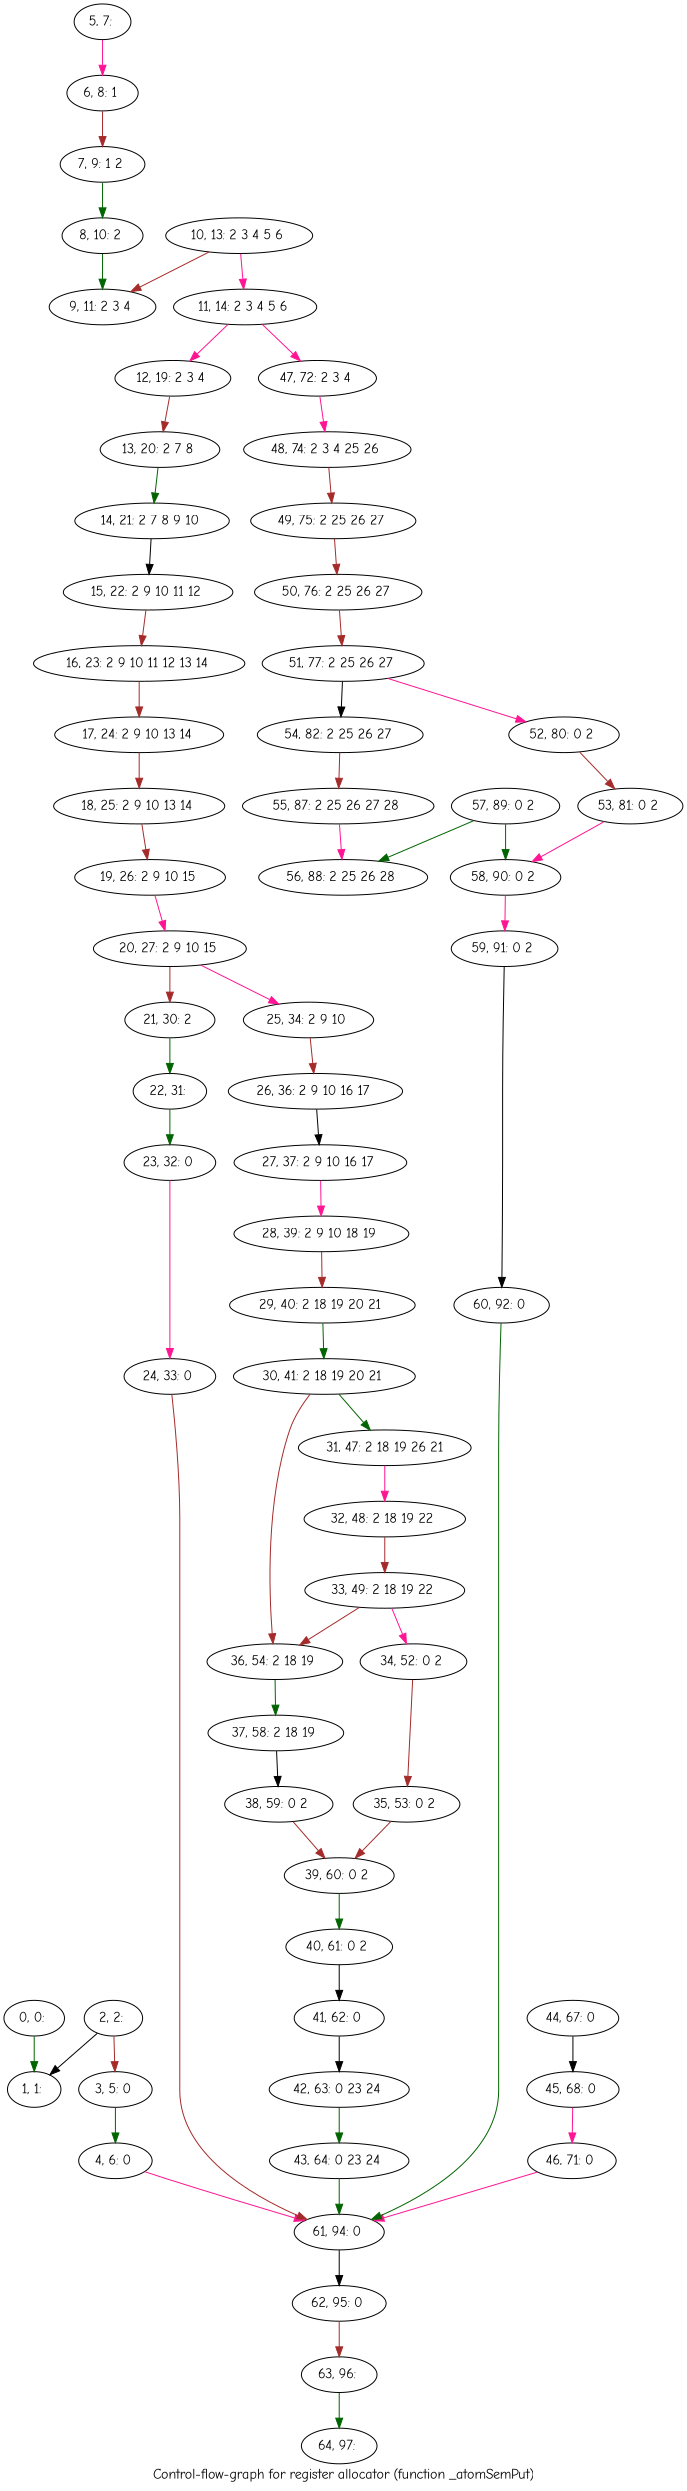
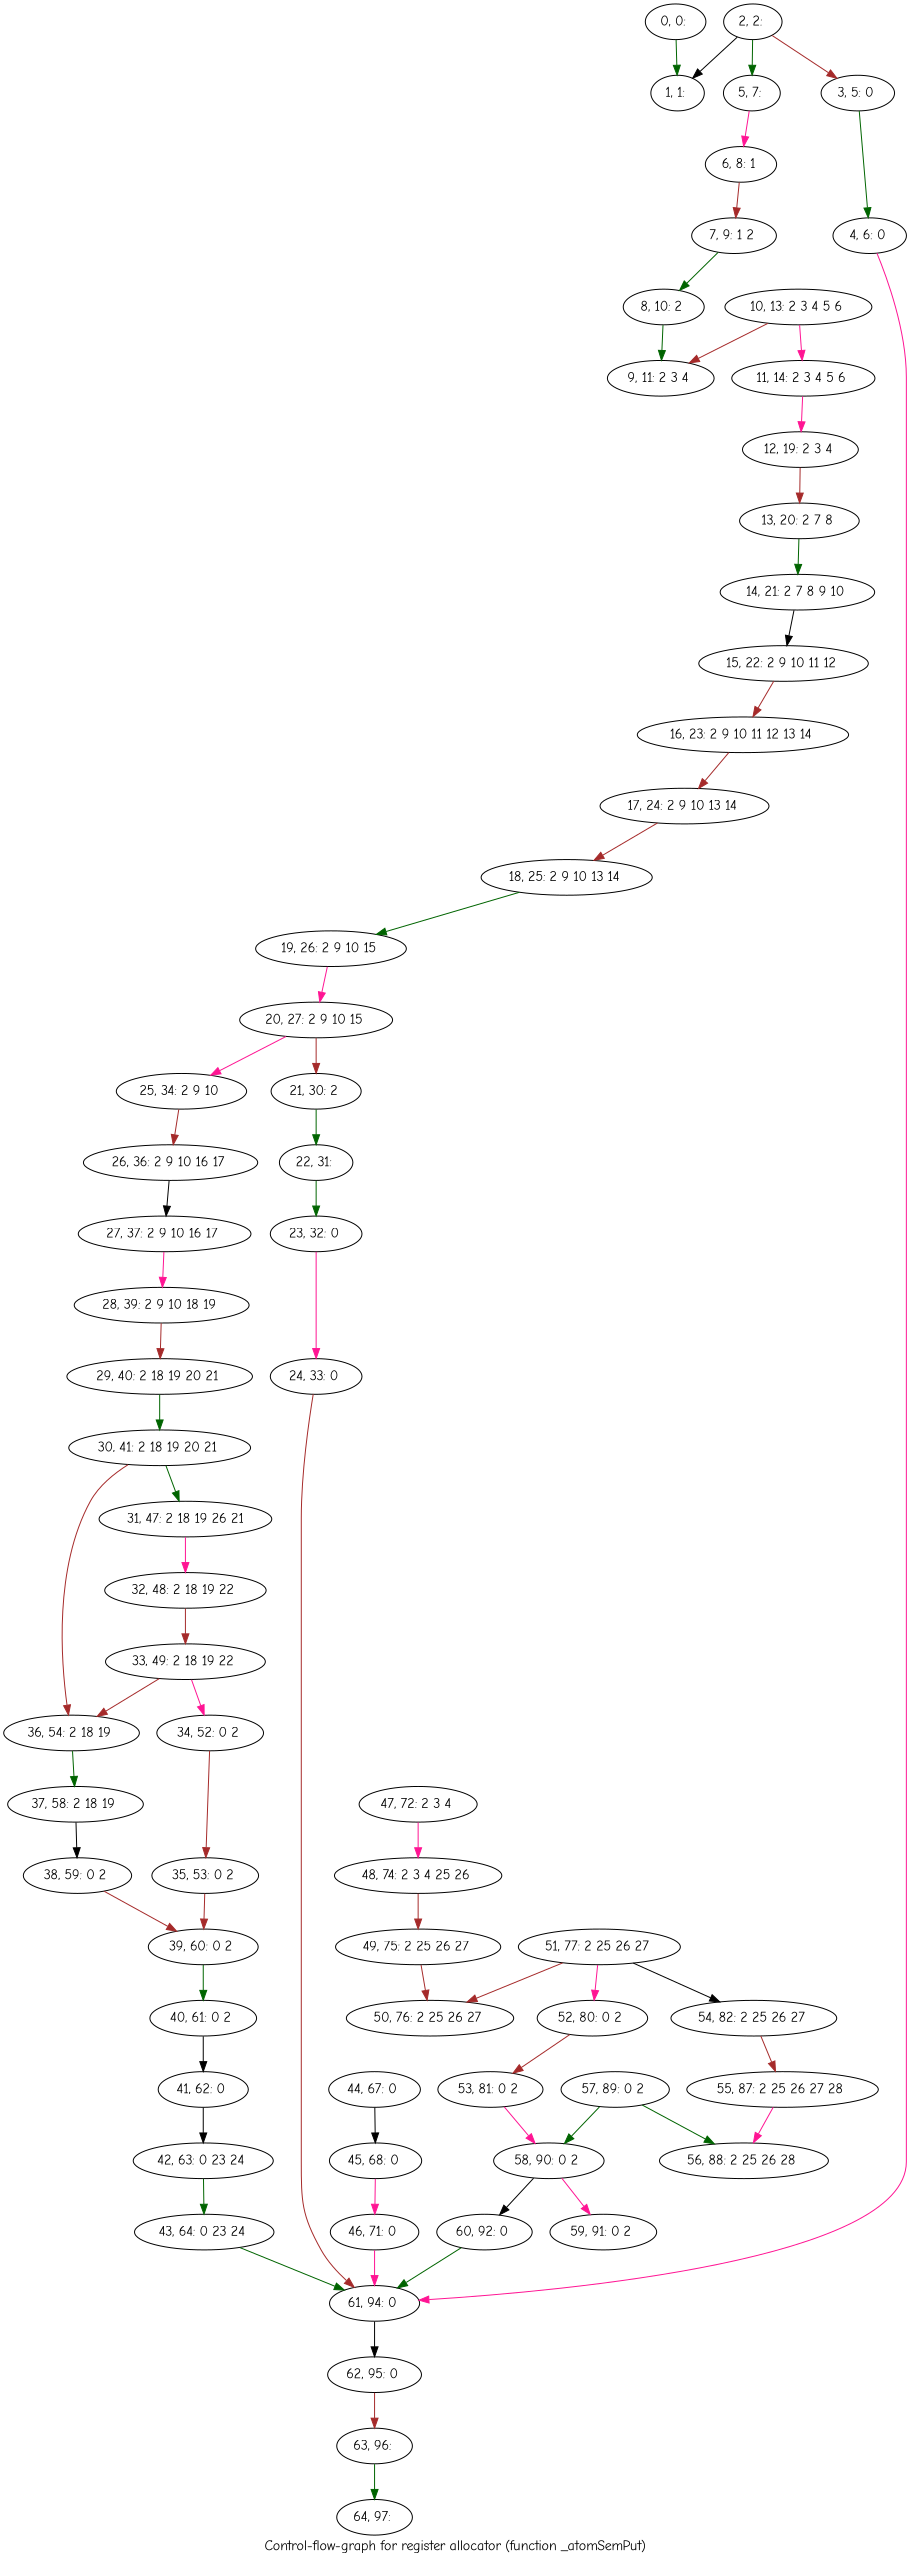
edge "2, 2:" -> "5, 7:": added
edge "11, 14: 2 3 4 5 6" -> "47, 72: 2 3 4": removed
edge "50, 76: 2 25 26 27" -> "51, 77: 2 25 26 27": reversed
edge "18, 25: 2 9 10 13 14" -> "19, 26: 2 9 10 15": color brown -> darkgreen
edge "59, 91: 0 2" -> "60, 92: 0": now "58, 90: 0 2" -> "60, 92: 0"
